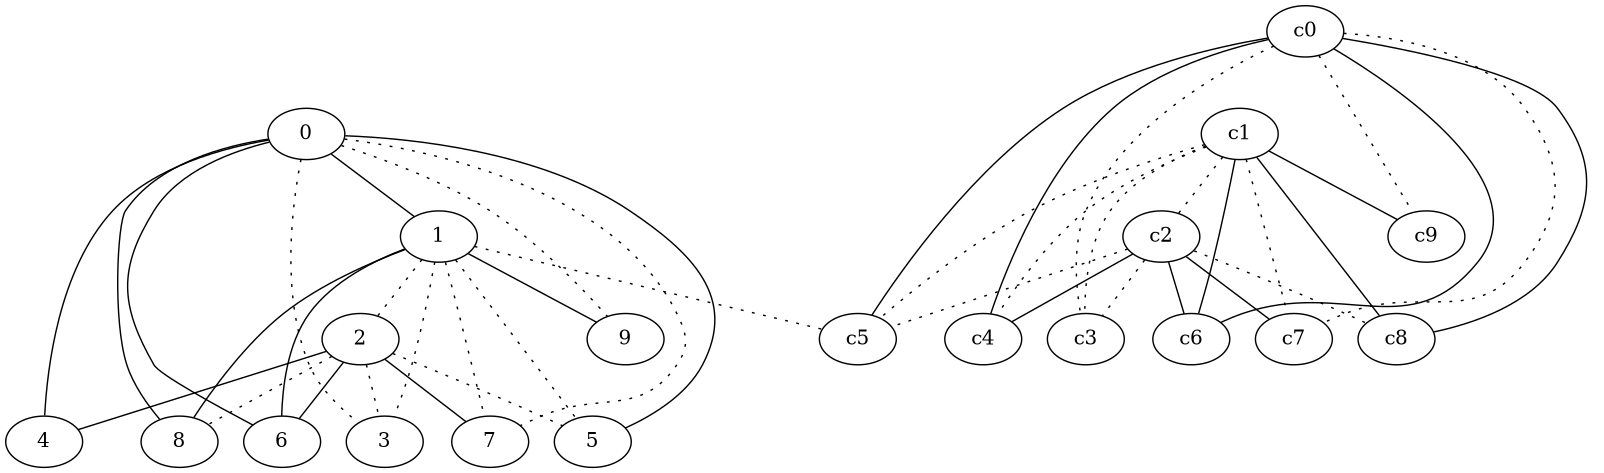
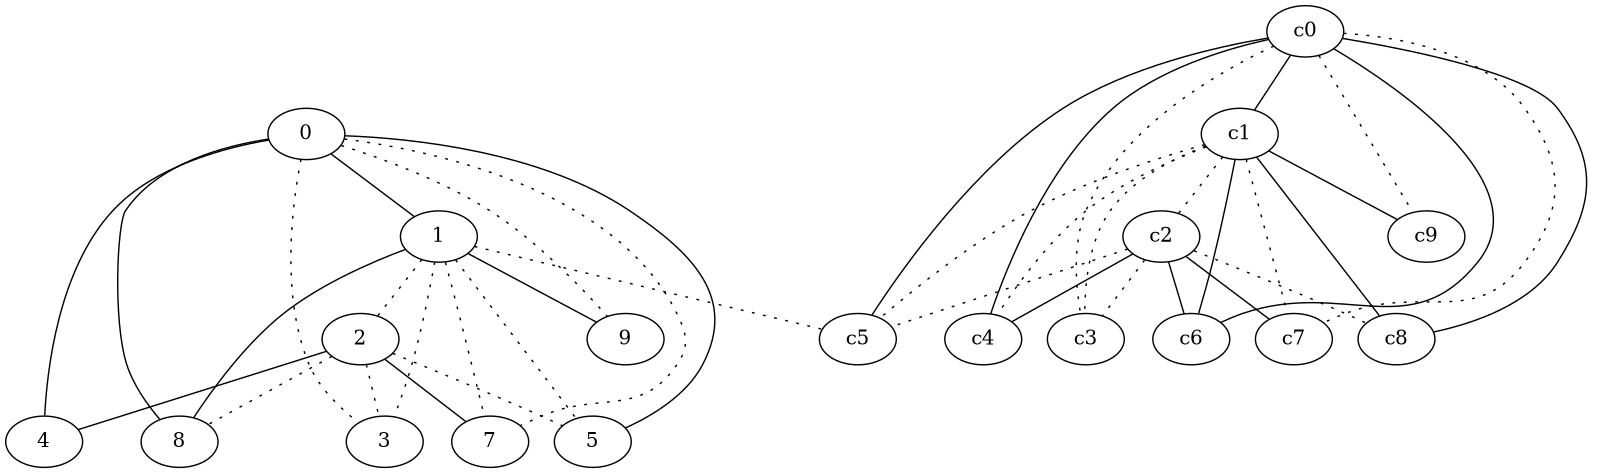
edge "c0" -- "c1": added
node "6": removed
